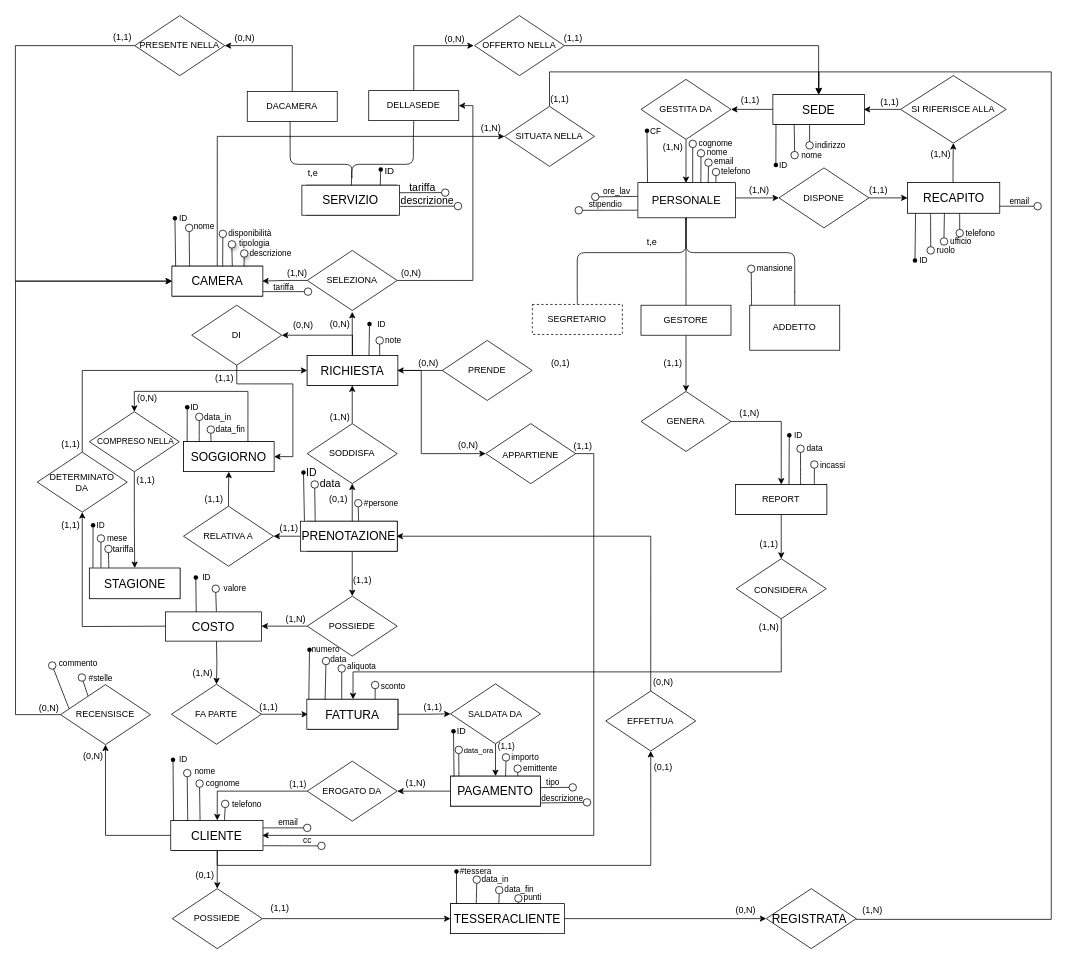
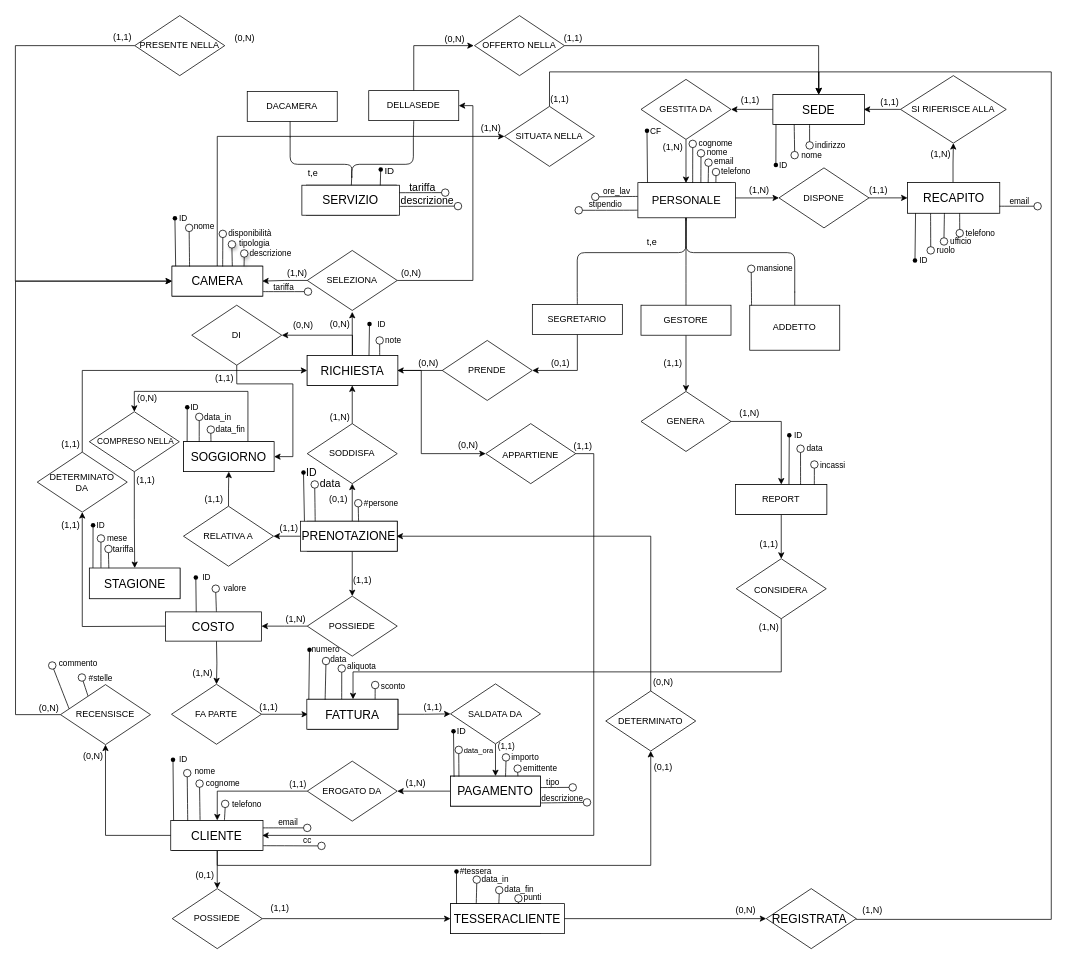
edge "DACAMERA" -> "PRESENTE NELLA": removed
node "SEGRETARIO": style dashed -> solid
edge "SEGRETARIO" -> "PRENDE": added
node "EFFETTUA": label "EFFETTUA" -> "DETERMINATO"
